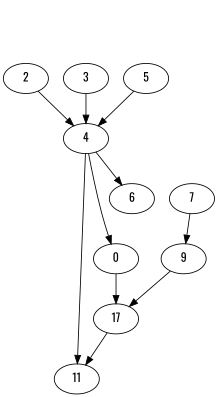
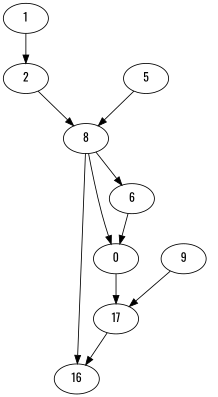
node "1": added
node "3": removed
node "4": label "4" -> "8"
node "7": removed
edge "6" -> "0": added
node "11": label "11" -> "16"
